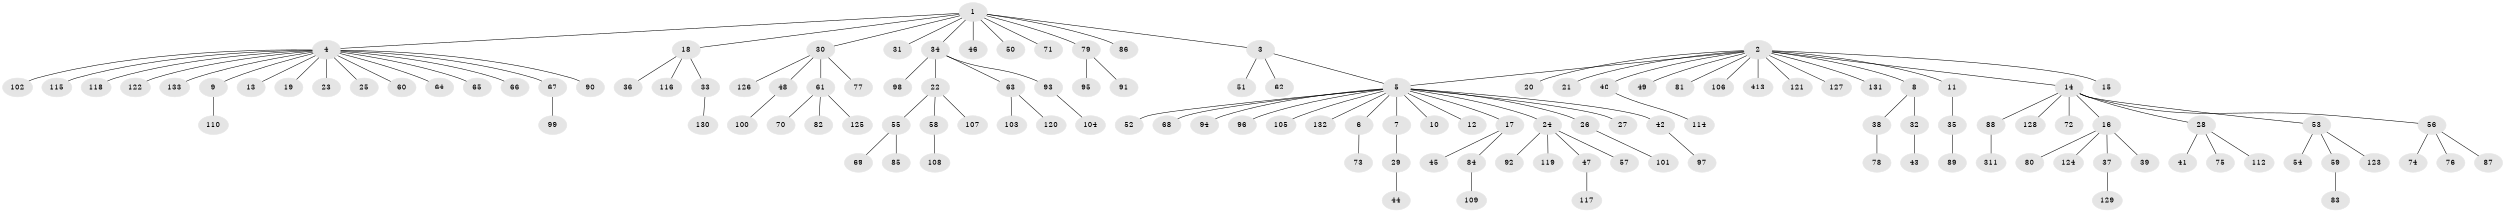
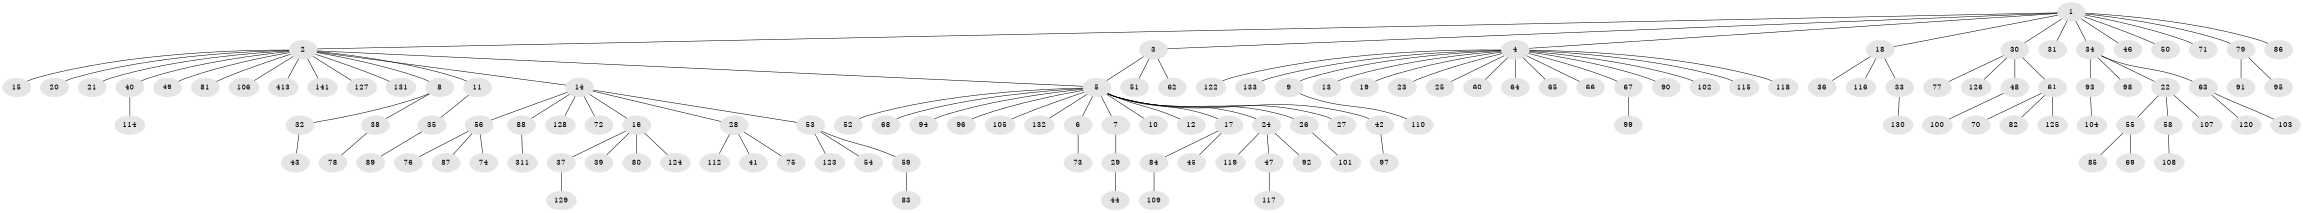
edge "1" -- "2": added
node "121": label "121" -> "141"
node "57": removed
